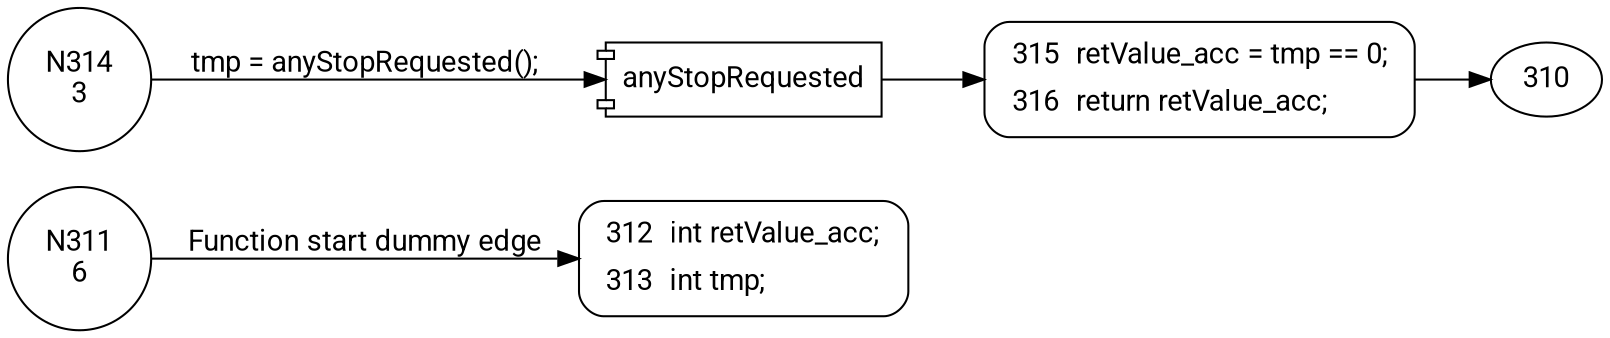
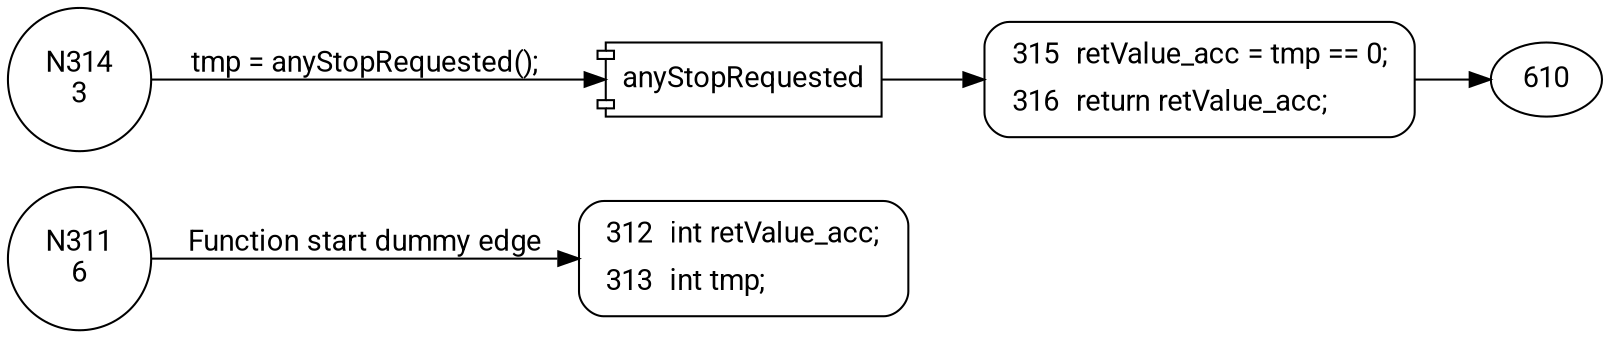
node "310": label "310" -> "610"
